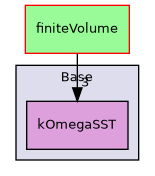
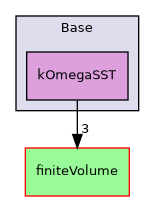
edge "finiteVolume" -> "kOmegaSST": reversed
